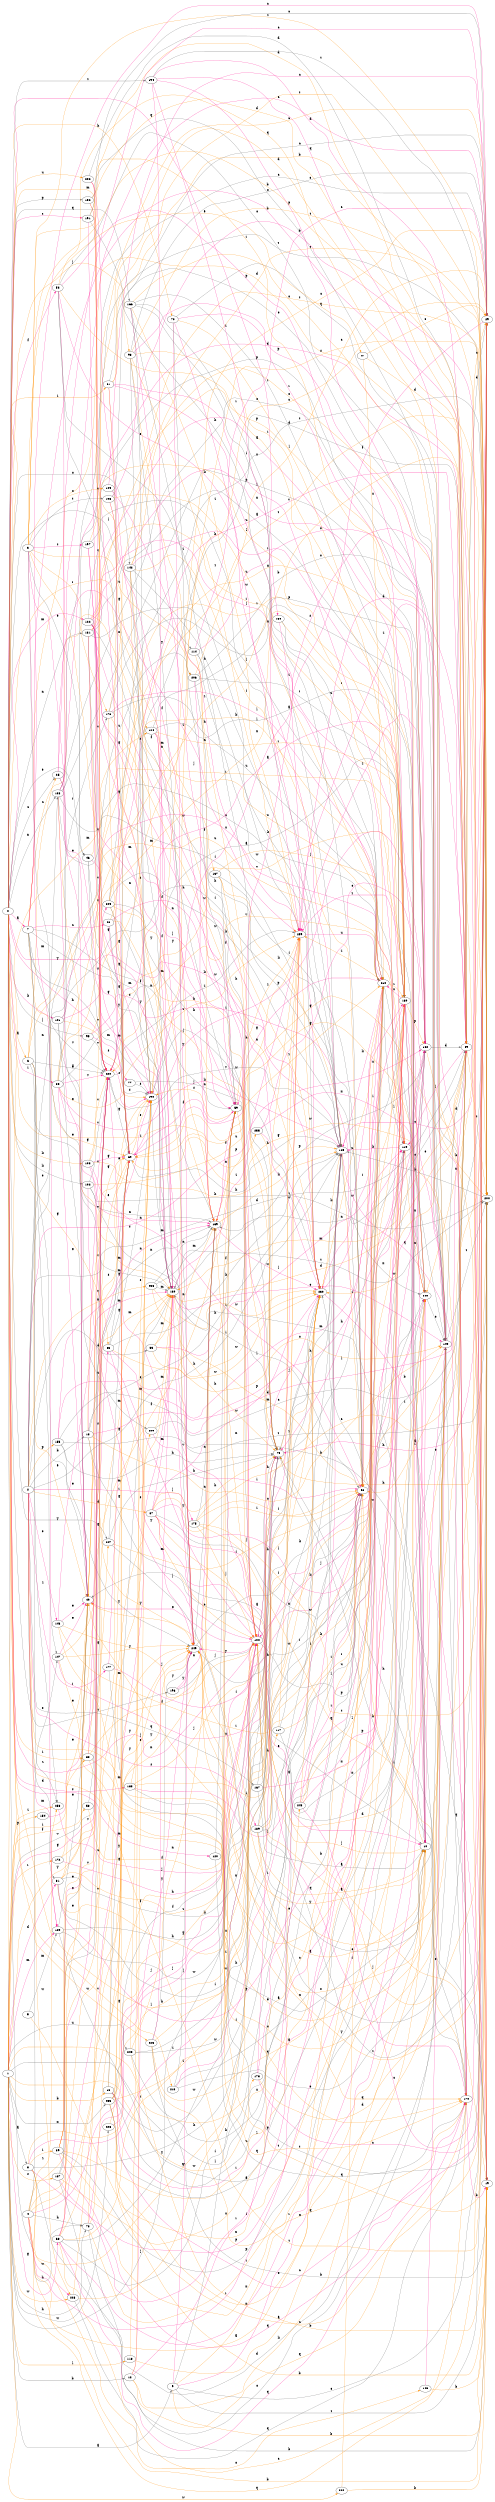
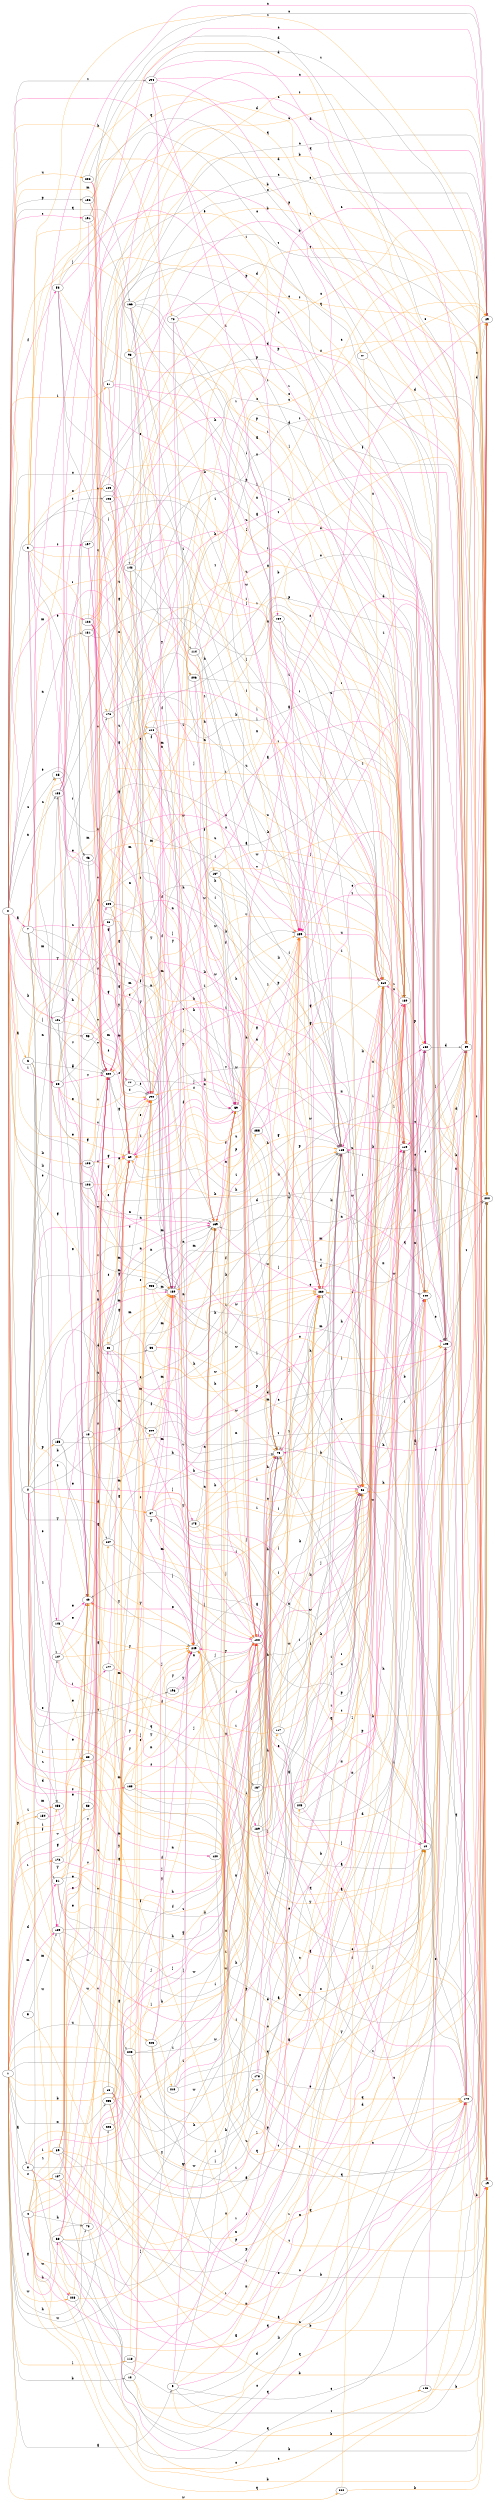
edge "37" -> "100": label "c" -> "j"
